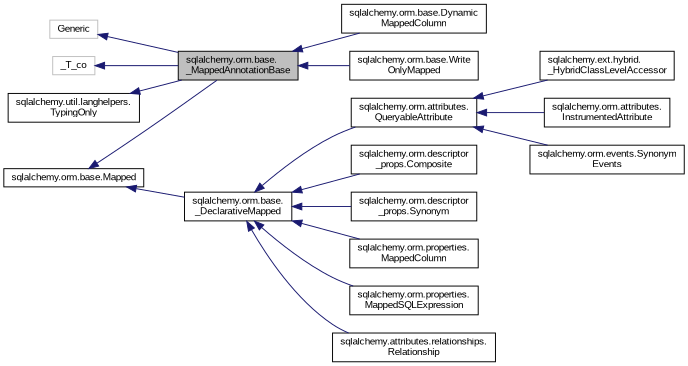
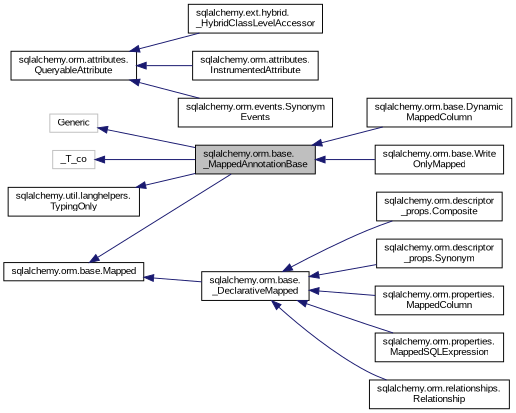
edge "sqlalchemy.orm.attributes. QueryableAttribute" -> "sqlalchemy.orm.base. _DeclarativeMapped": removed
node "sqlalchemy.attributes.relationships. Relationship": label "sqlalchemy.attributes.relationships. Relationship" -> "sqlalchemy.orm.relationships. Relationship"
